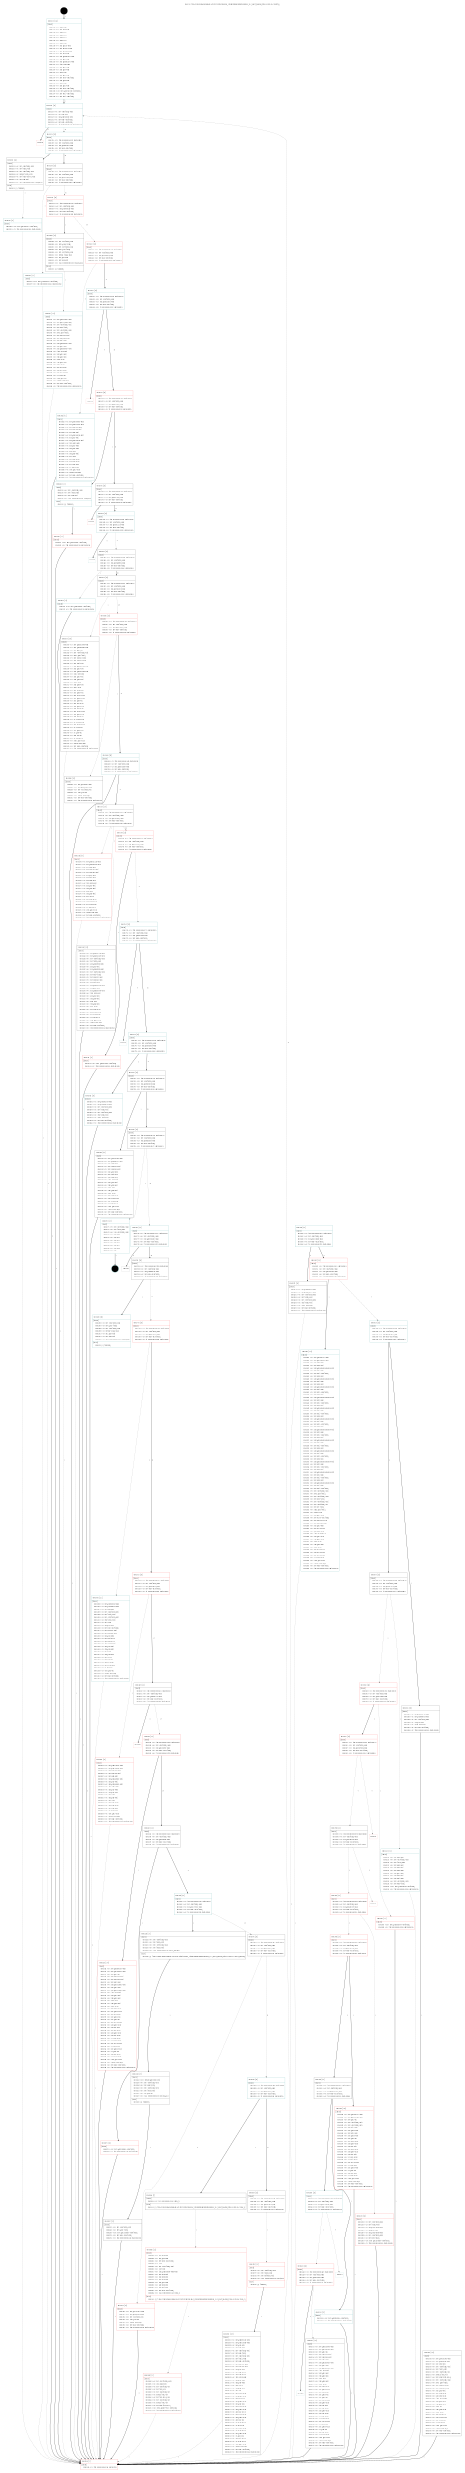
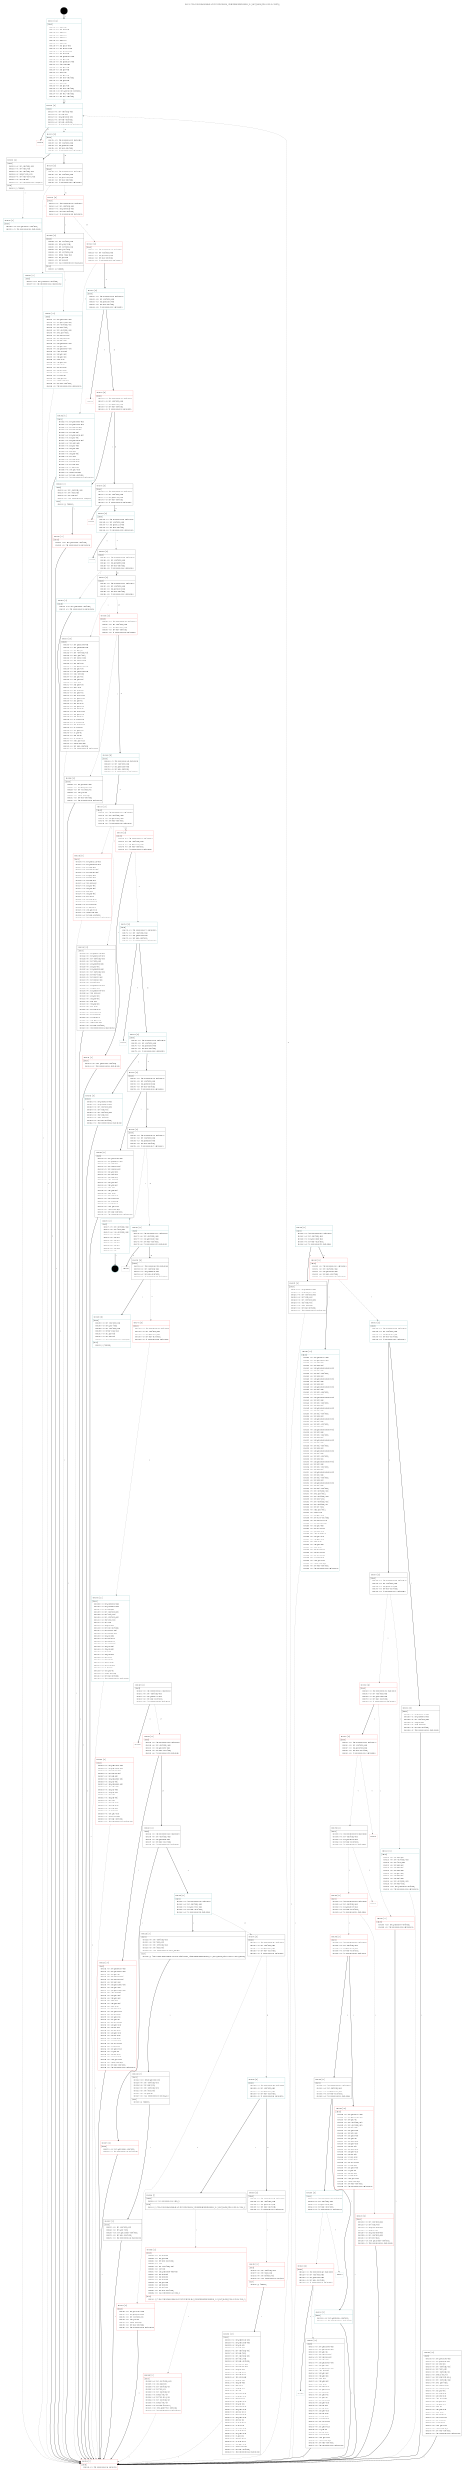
node "0x401810 [28]": removed
edge "0x4016f8 [28]" -> "0x4025fa [5]": now "0x401bee [30]" -> "0x4025fa [5]"
